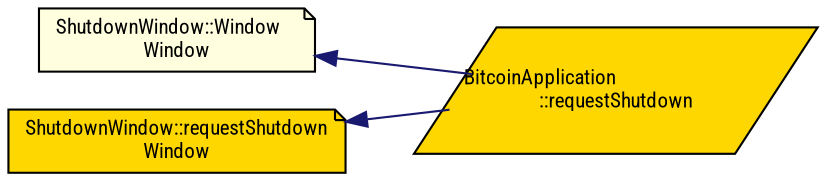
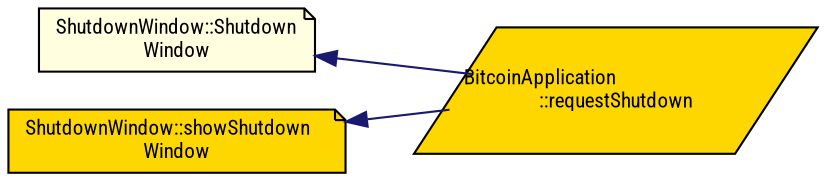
node "ShutdownWindow::Window Window": label "ShutdownWindow::Window Window" -> "ShutdownWindow::Shutdown Window"
node "ShutdownWindow::requestShutdown Window": label "ShutdownWindow::requestShutdown Window" -> "ShutdownWindow::showShutdown Window"
